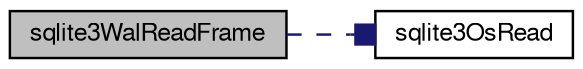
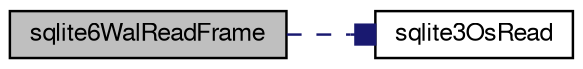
node "sqlite3WalReadFrame": label "sqlite3WalReadFrame" -> "sqlite6WalReadFrame"
